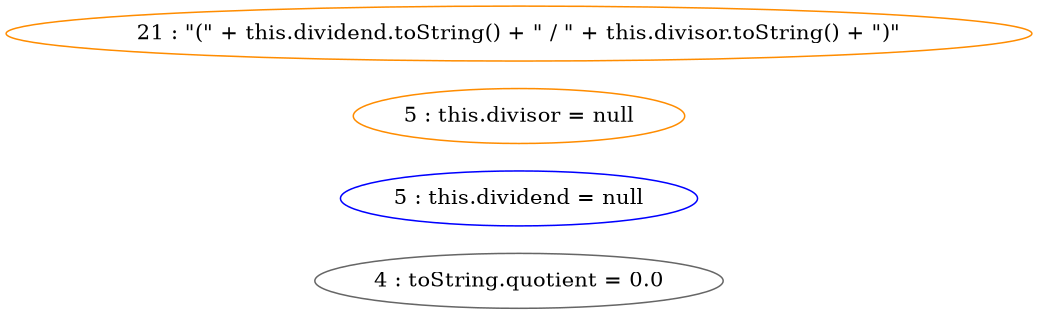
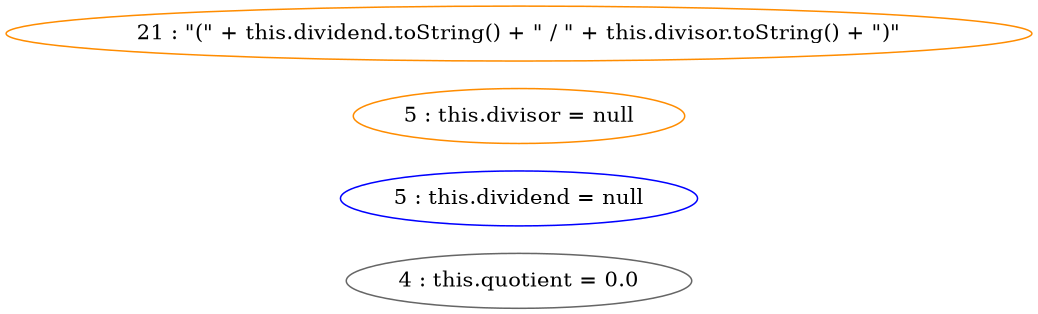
node "4 : toString.quotient = 0.0": label "4 : toString.quotient = 0.0" -> "4 : this.quotient = 0.0"
